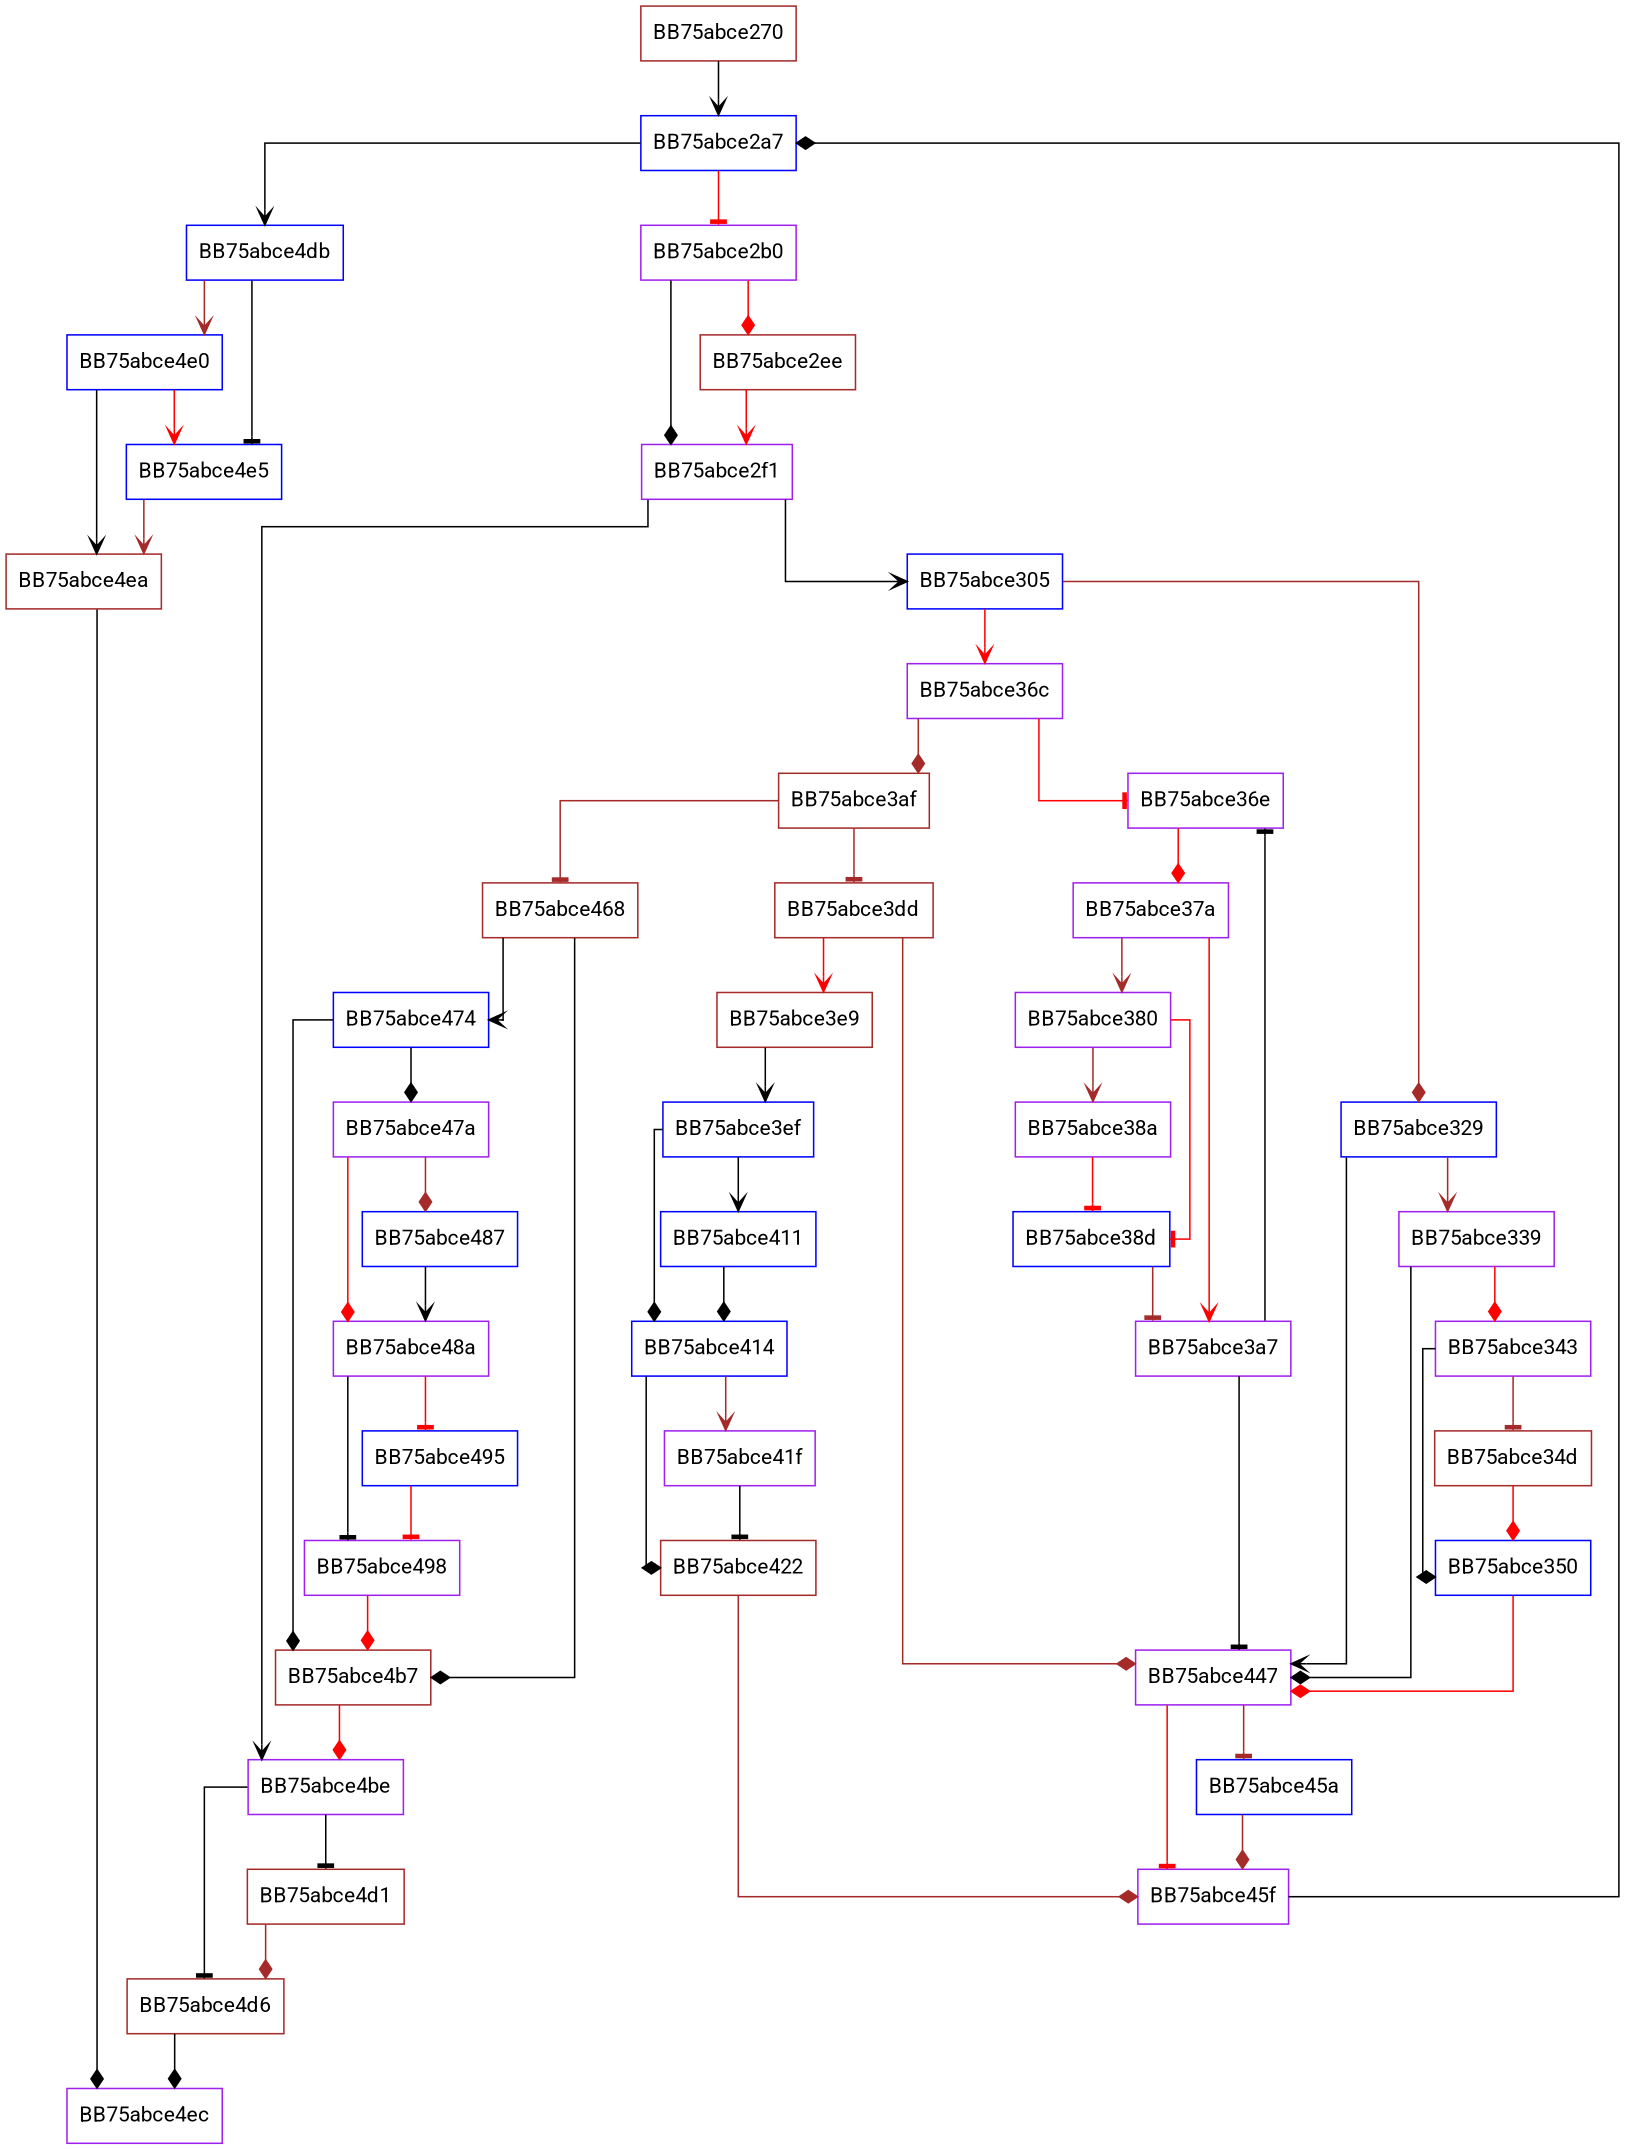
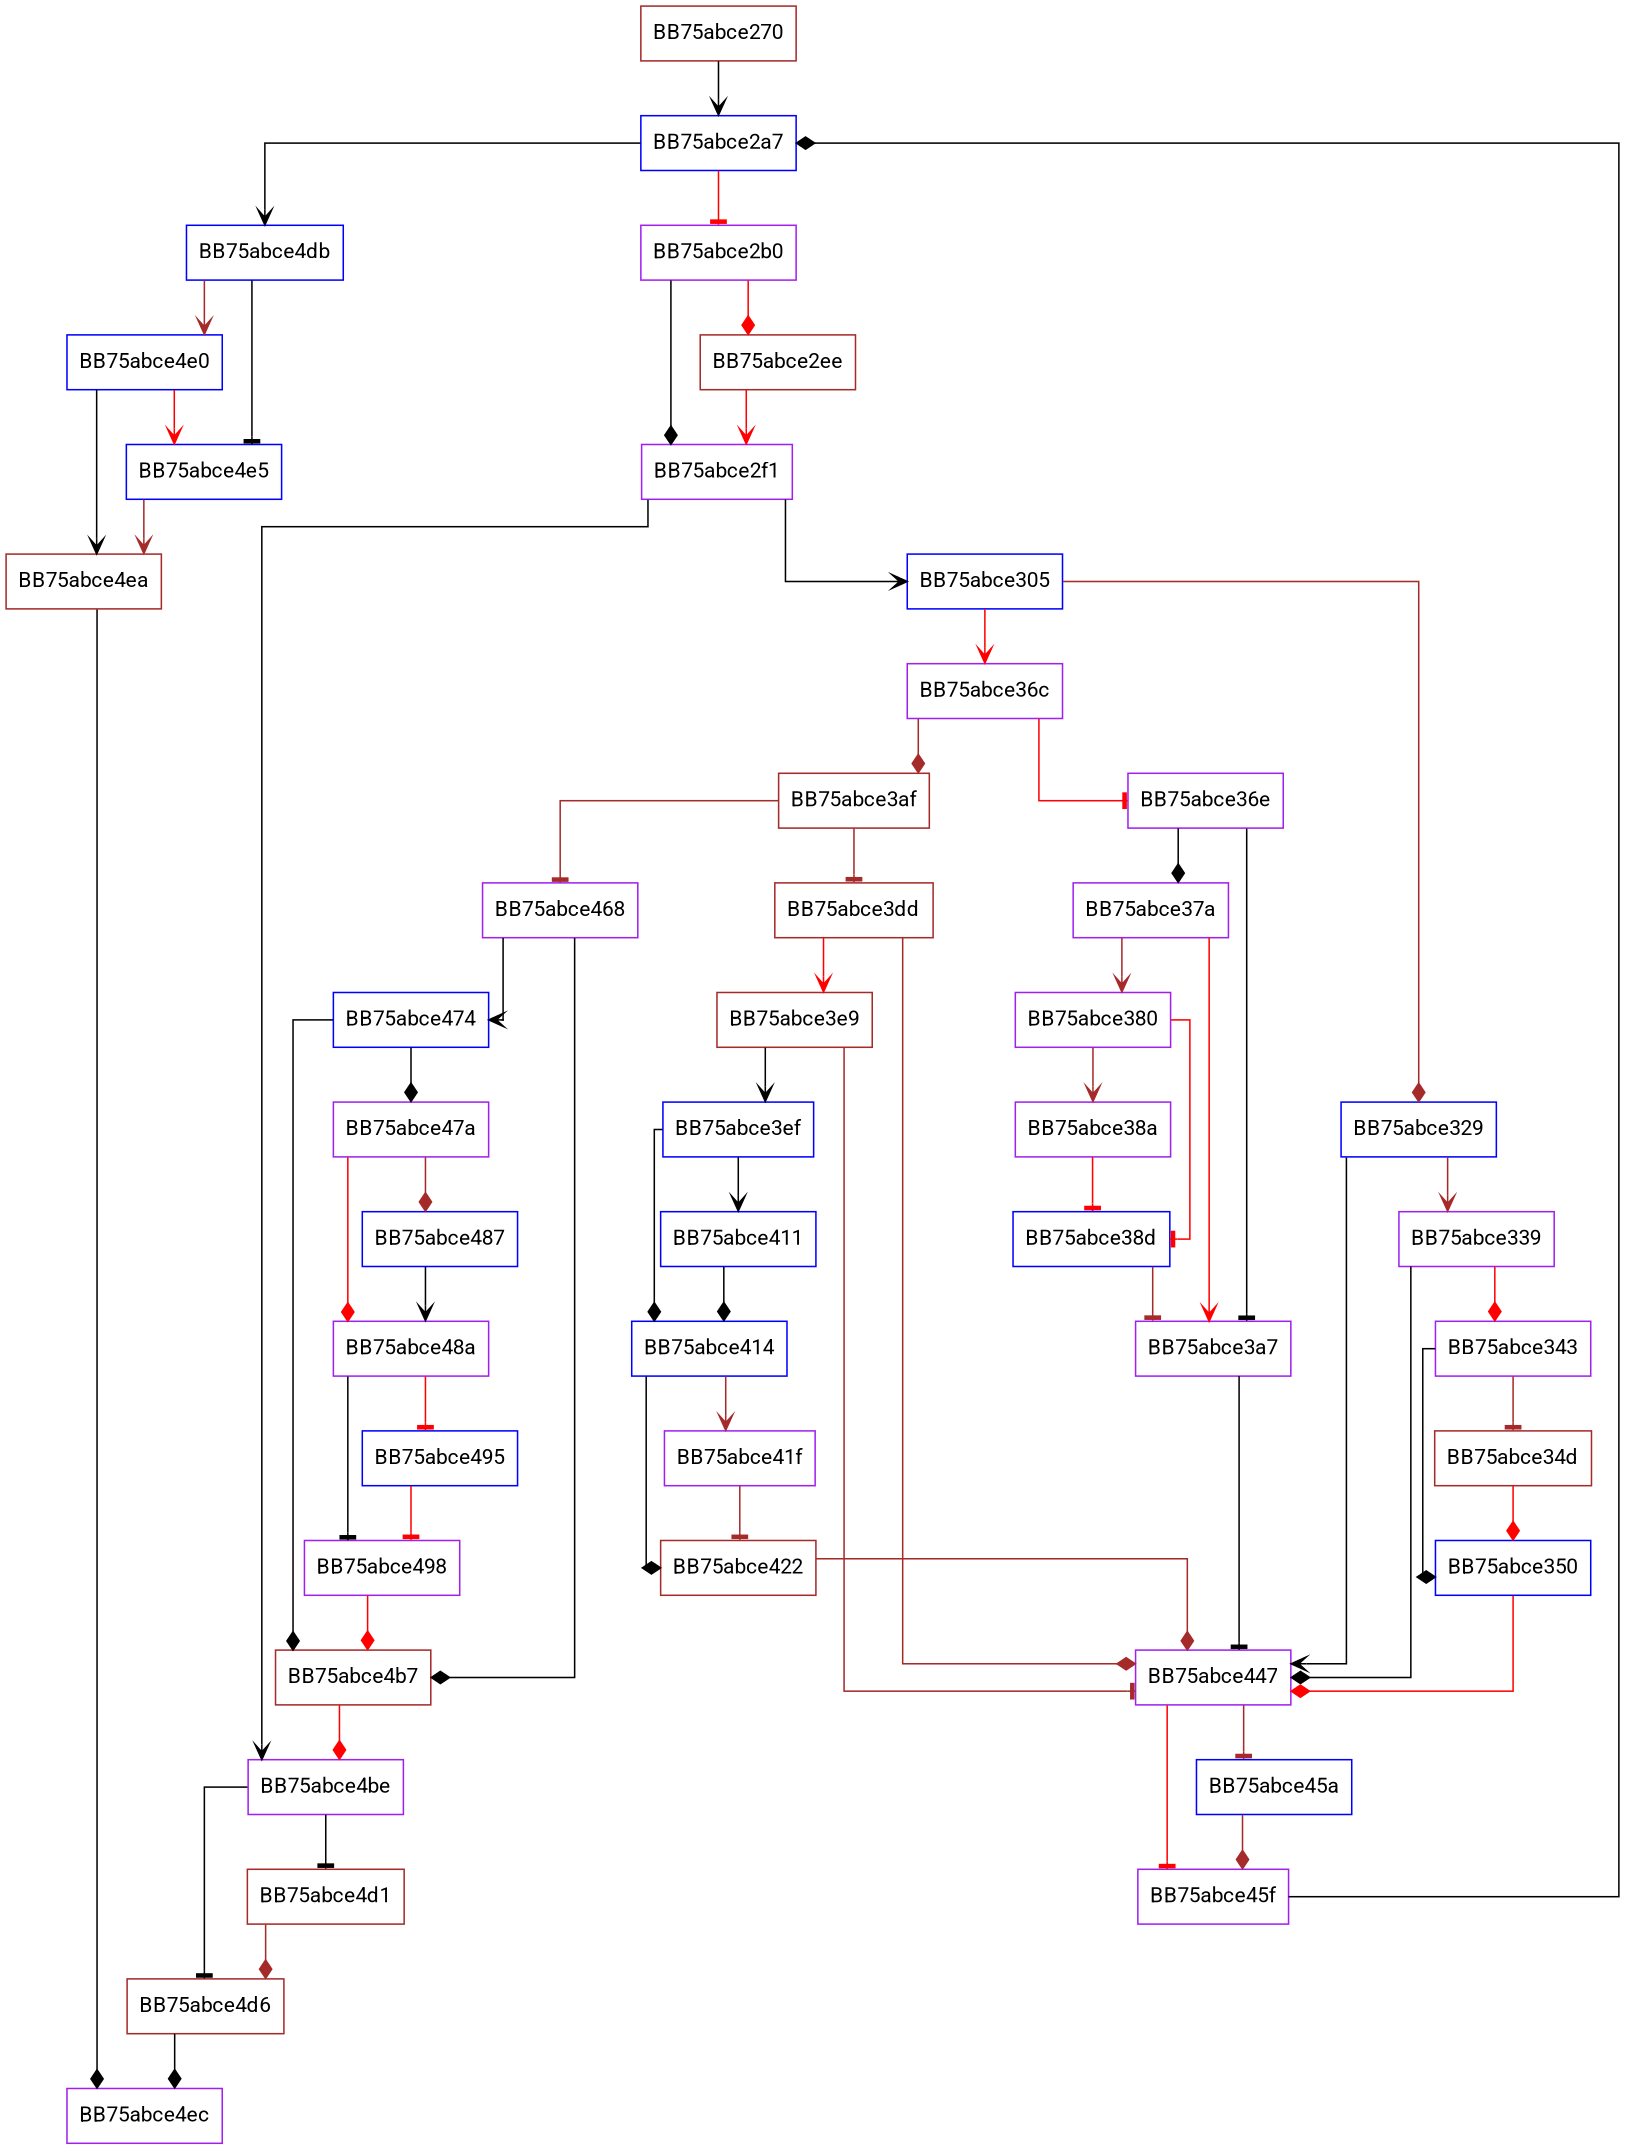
edge "BB75abce36e" -> "BB75abce37a": color red -> black
node "BB75abce468": color brown -> purple
edge "BB75abce3a7" -> "BB75abce36e": reversed
edge "BB75abce41f" -> "BB75abce422": color black -> brown
edge "BB75abce3e9" -> "BB75abce447": added
edge "BB75abce422" -> "BB75abce45f": now "BB75abce422" -> "BB75abce447"
